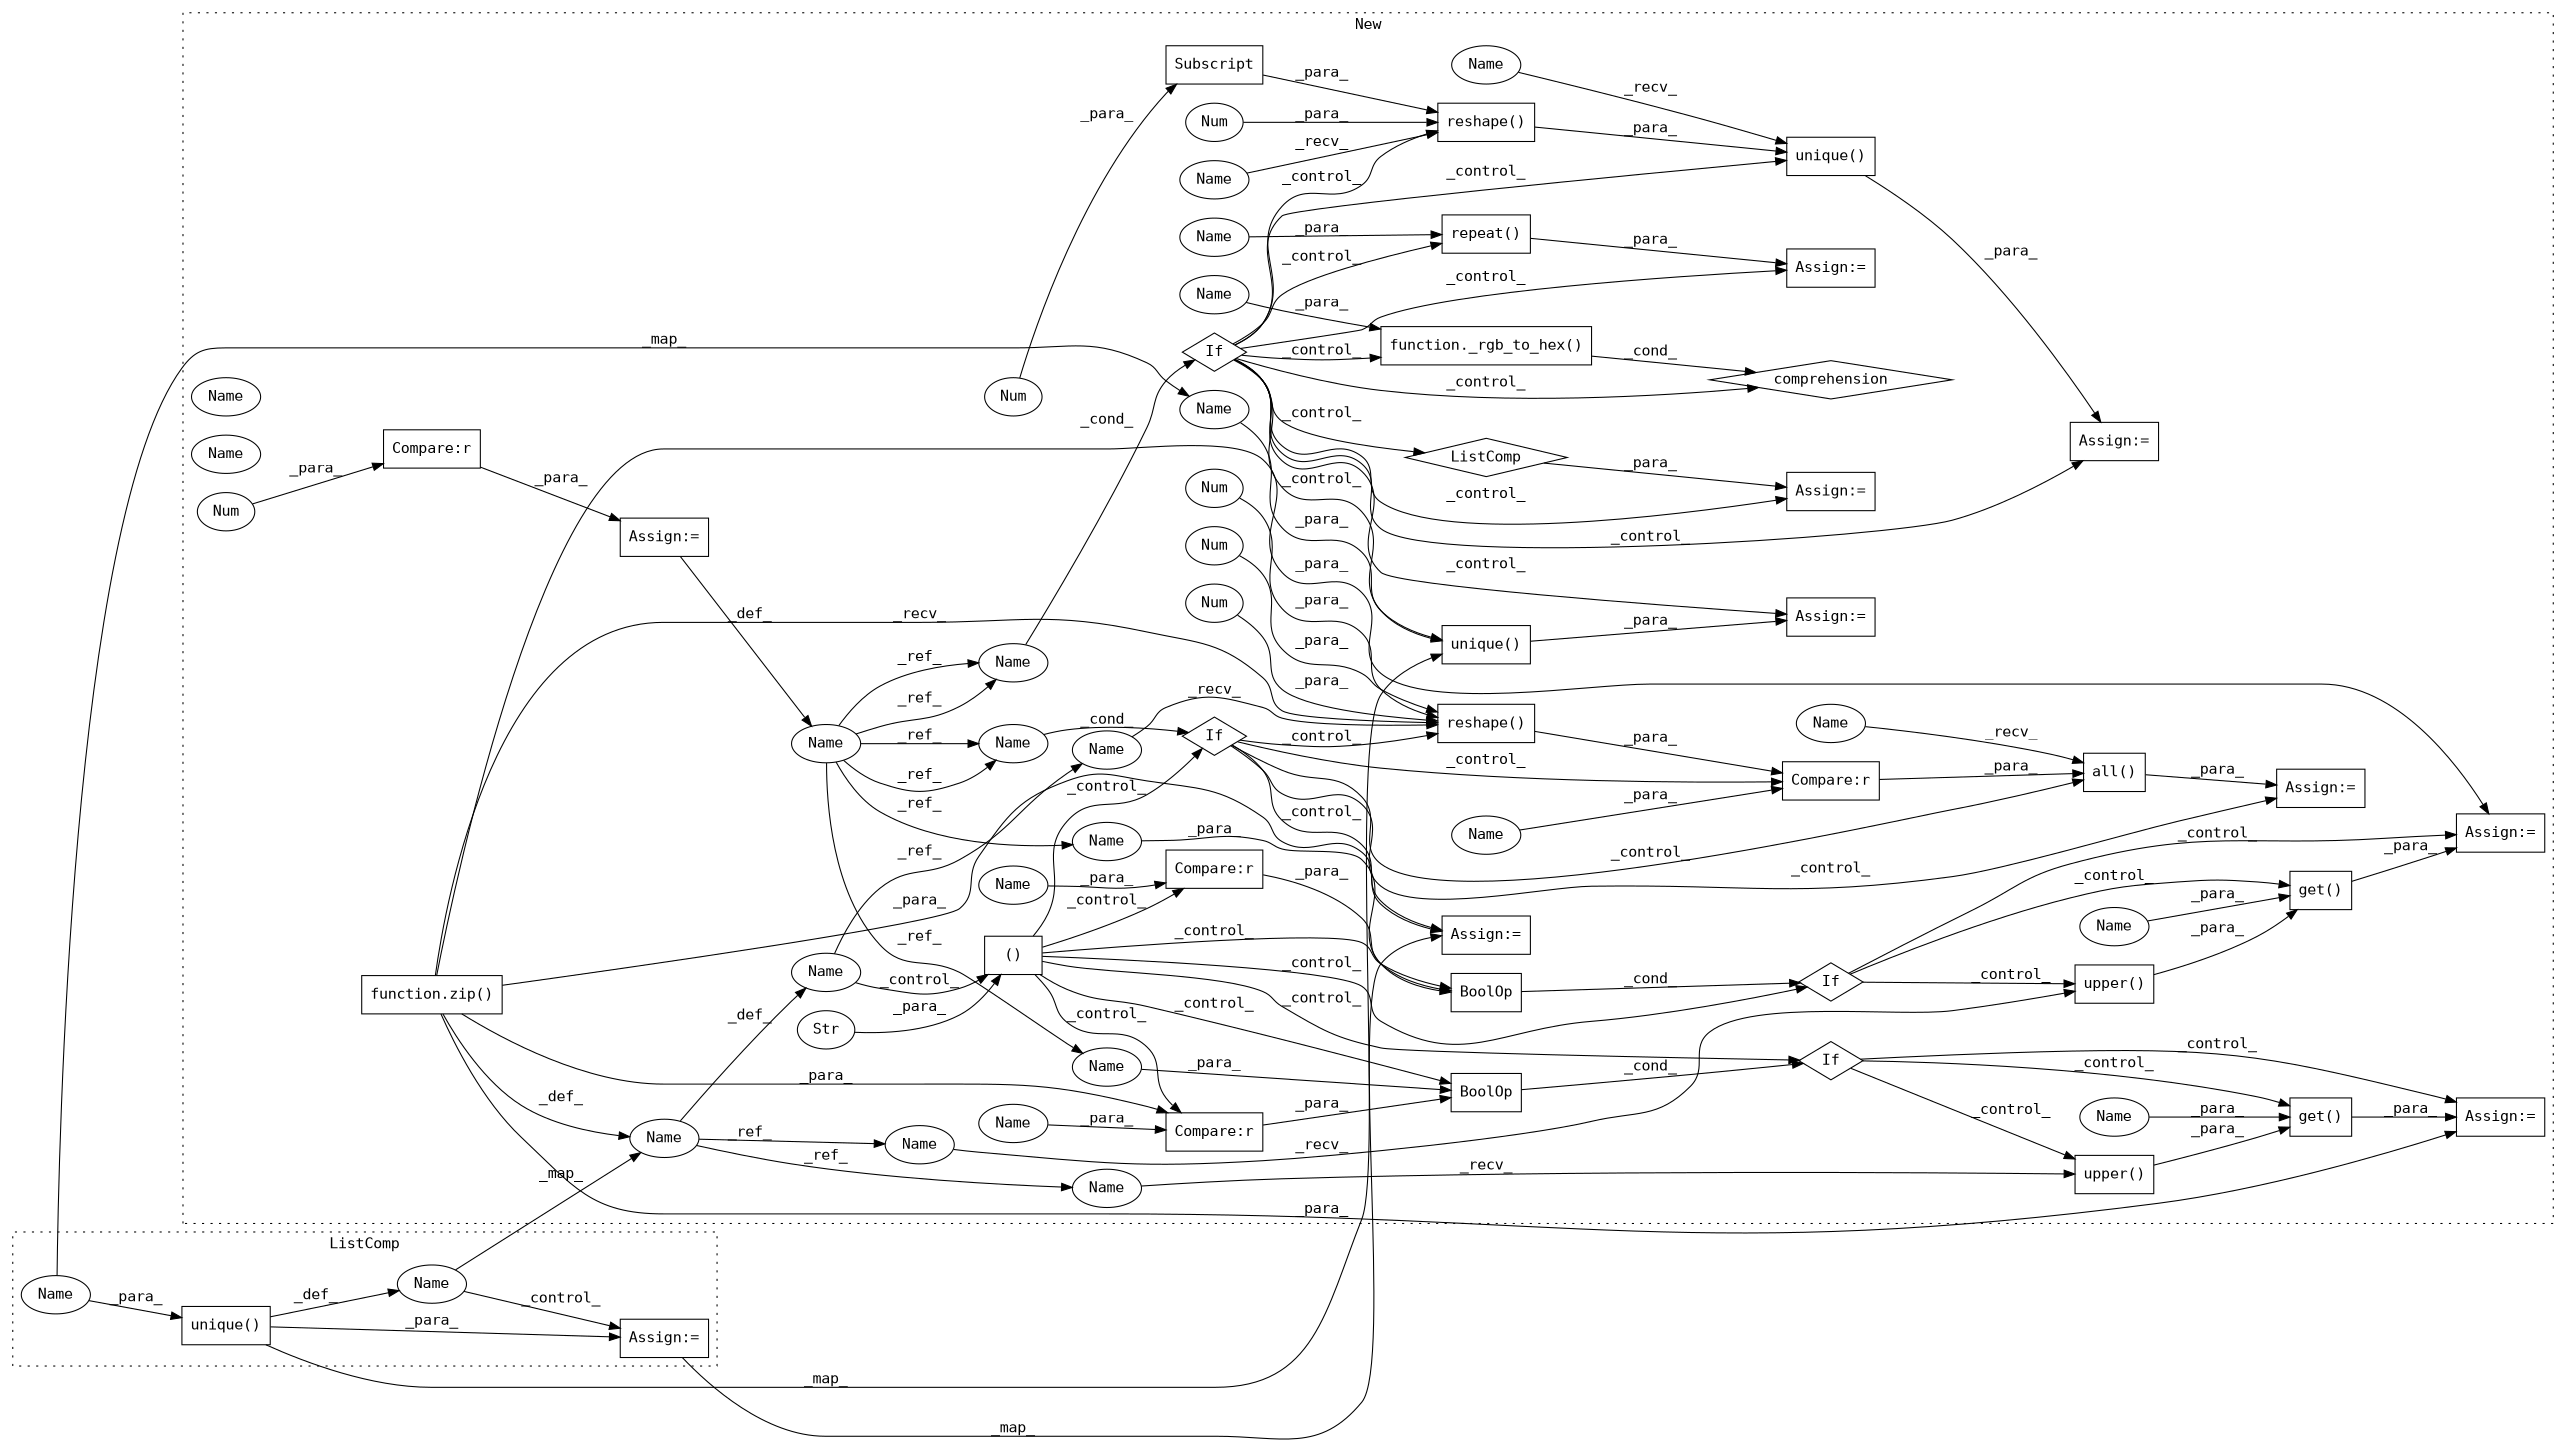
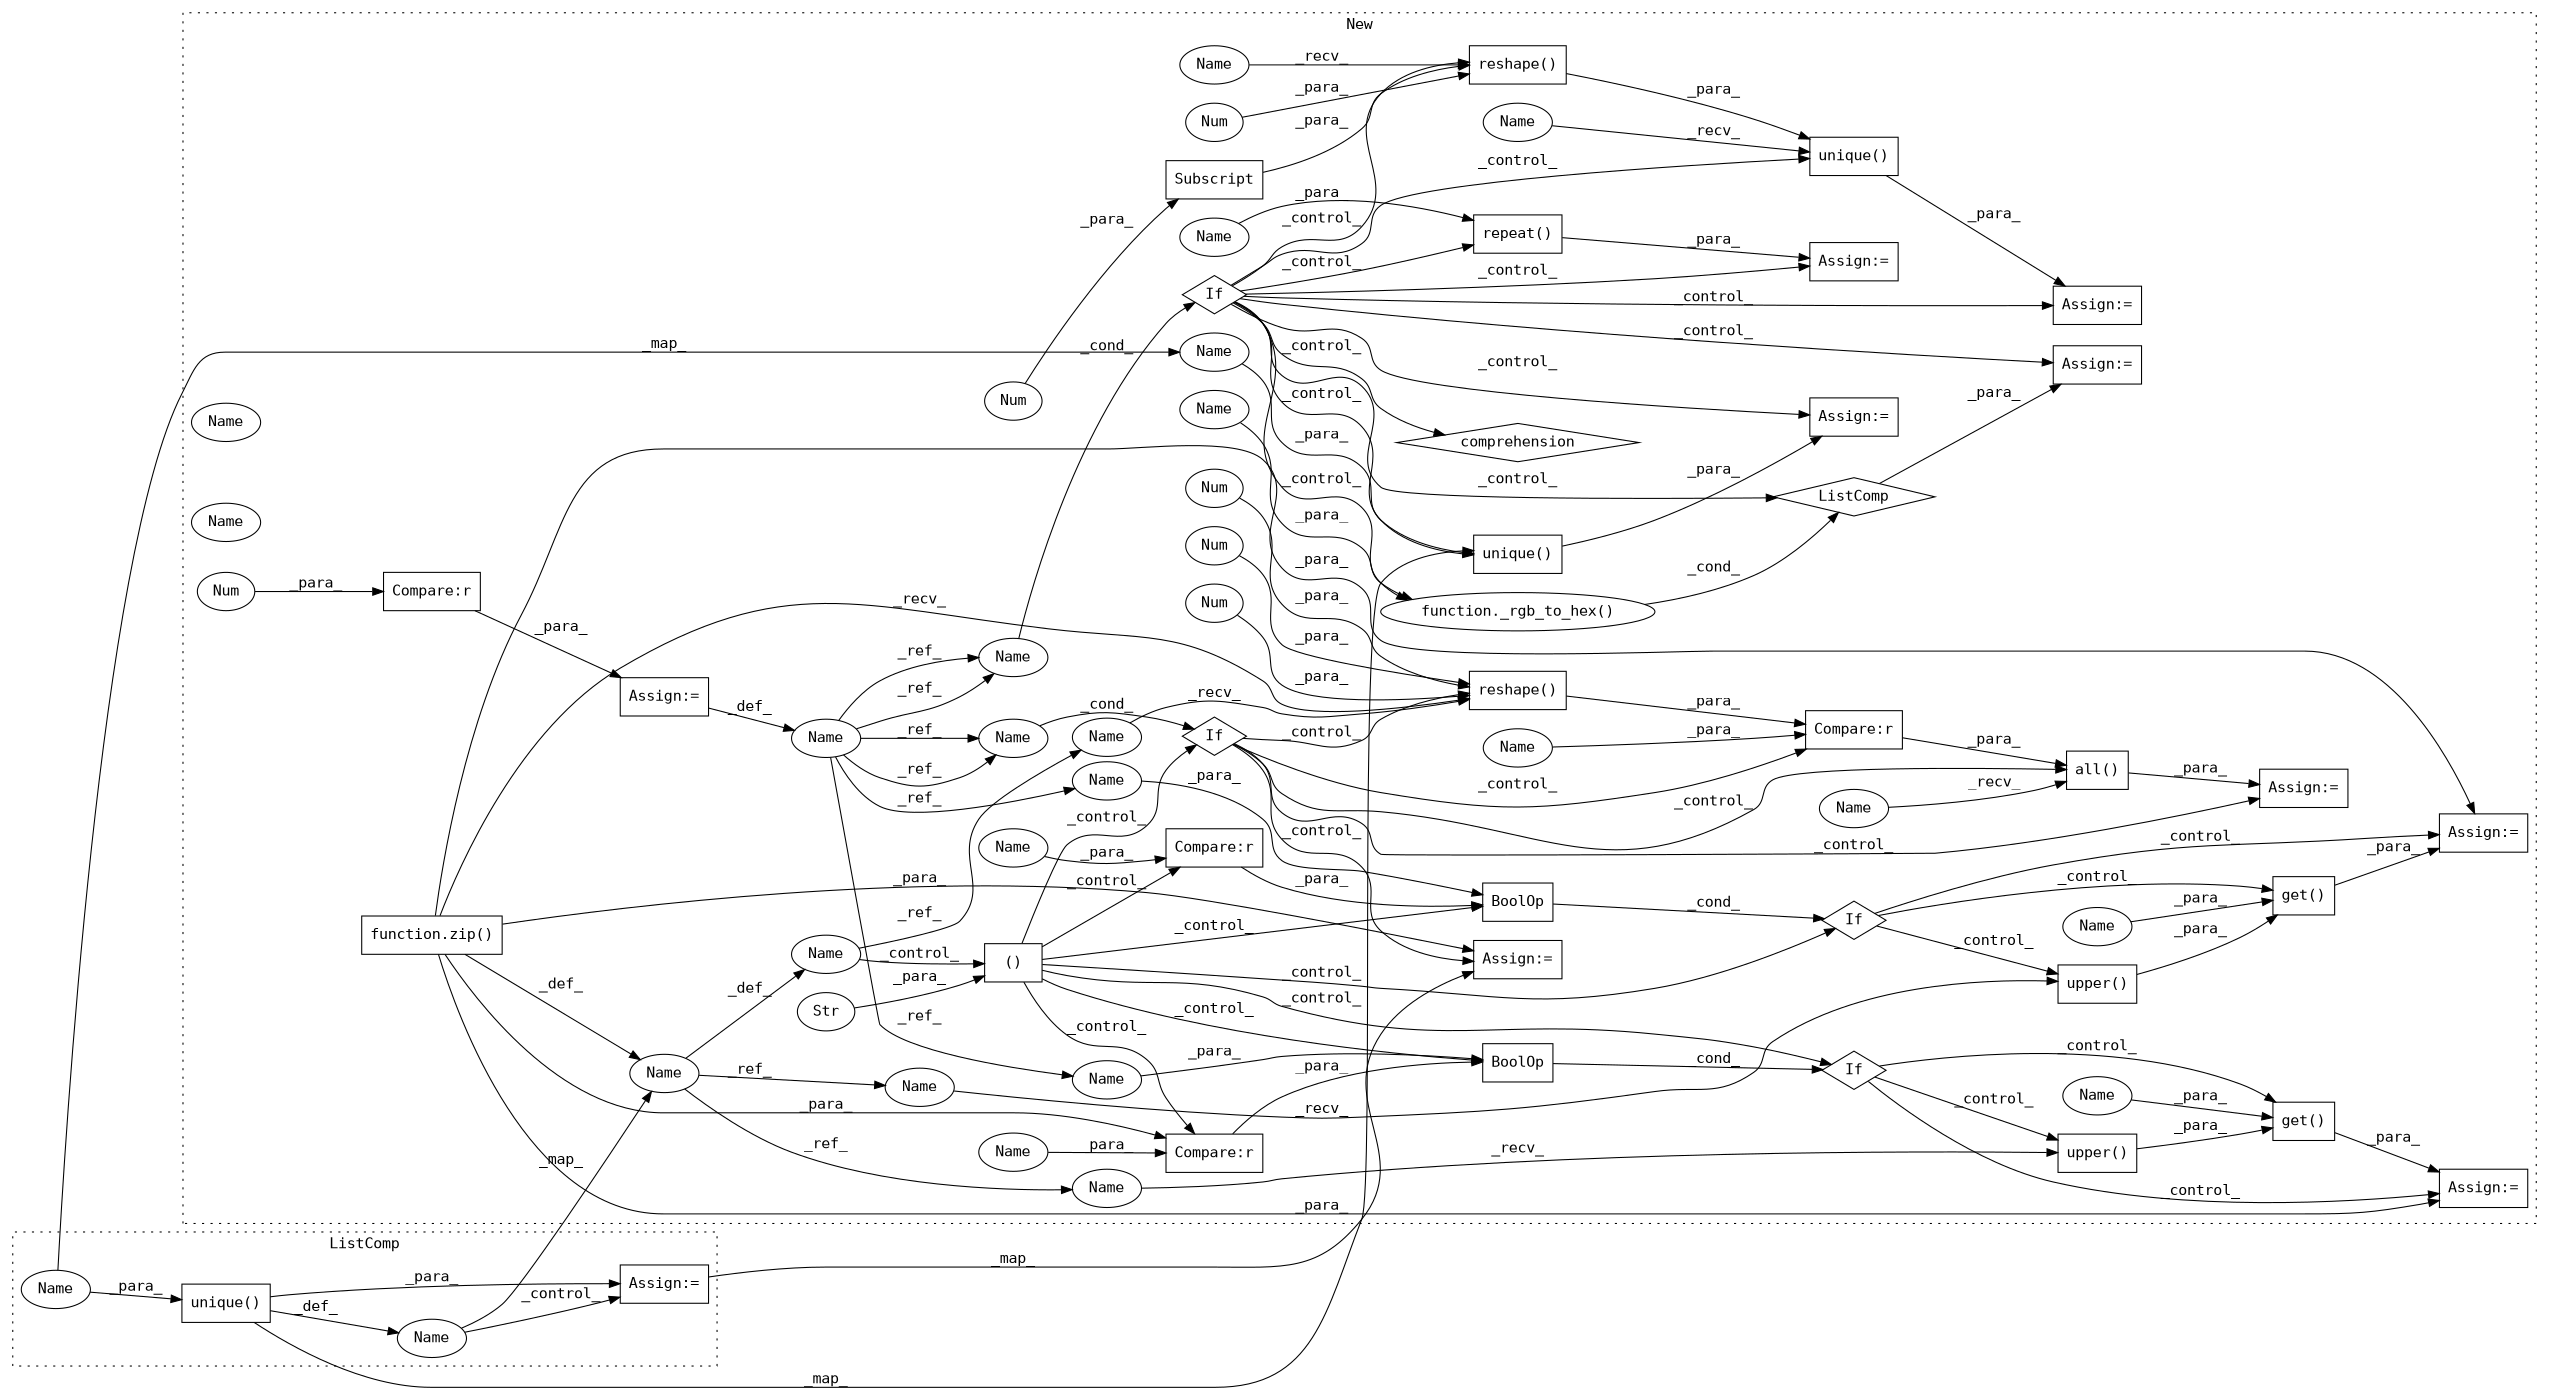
node "function._rgb_to_hex()": shape box -> ellipse
edge "function._rgb_to_hex()" -> "comprehension": now "function._rgb_to_hex()" -> "ListComp"
